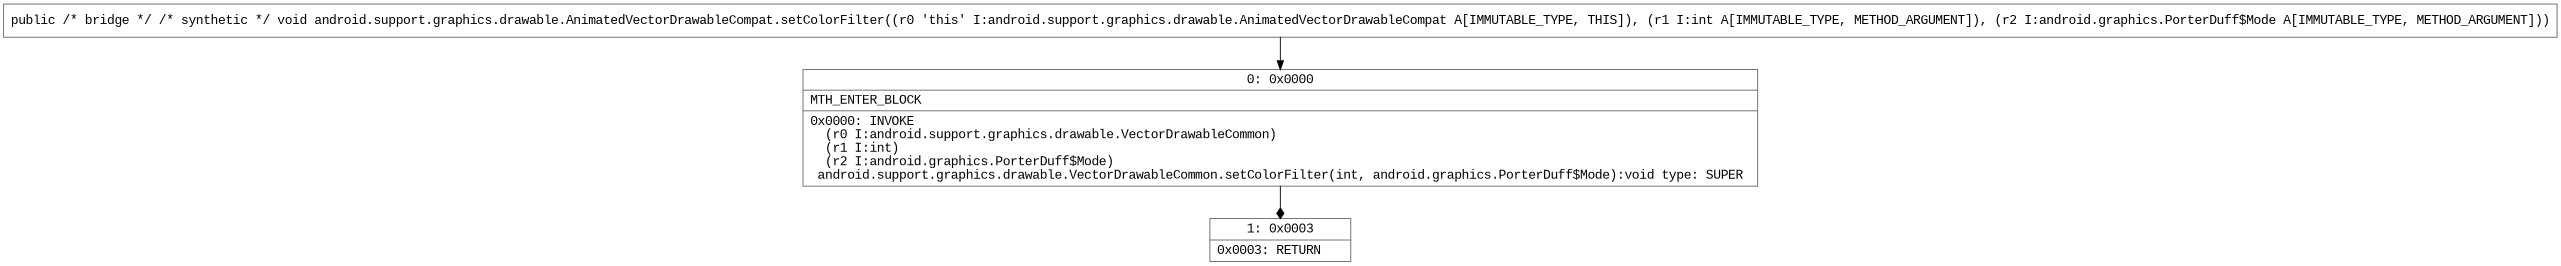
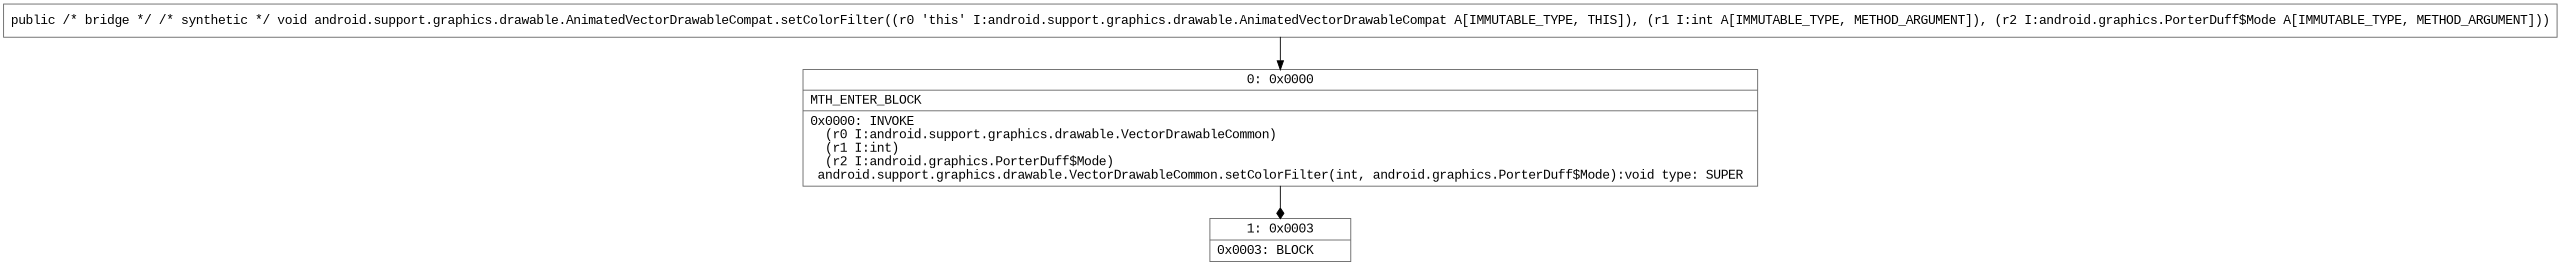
node "1: 0x0003": text "0x0003: RETURN" -> "0x0003: BLOCK"
